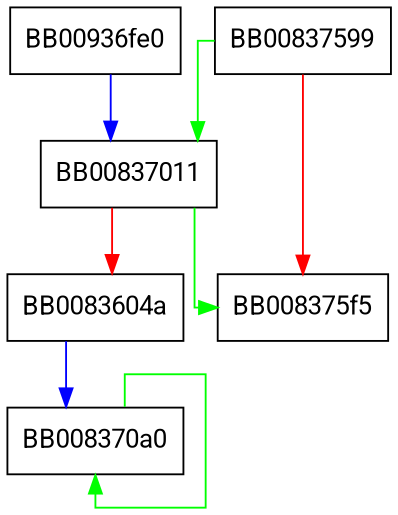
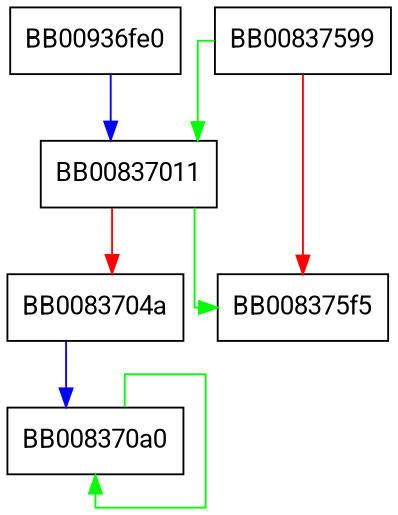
node "BB0083604a": label "BB0083604a" -> "BB0083704a"
